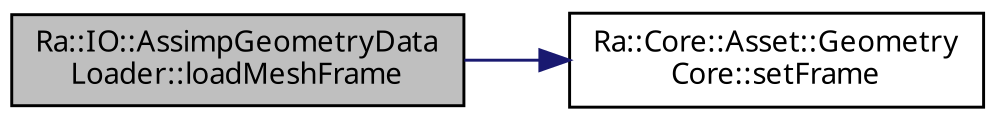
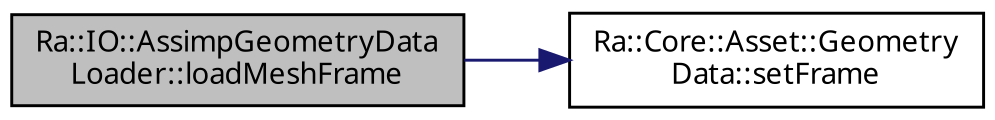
node "Ra::Core::Asset::Geometry Core::setFrame": label "Ra::Core::Asset::Geometry Core::setFrame" -> "Ra::Core::Asset::Geometry Data::setFrame"
